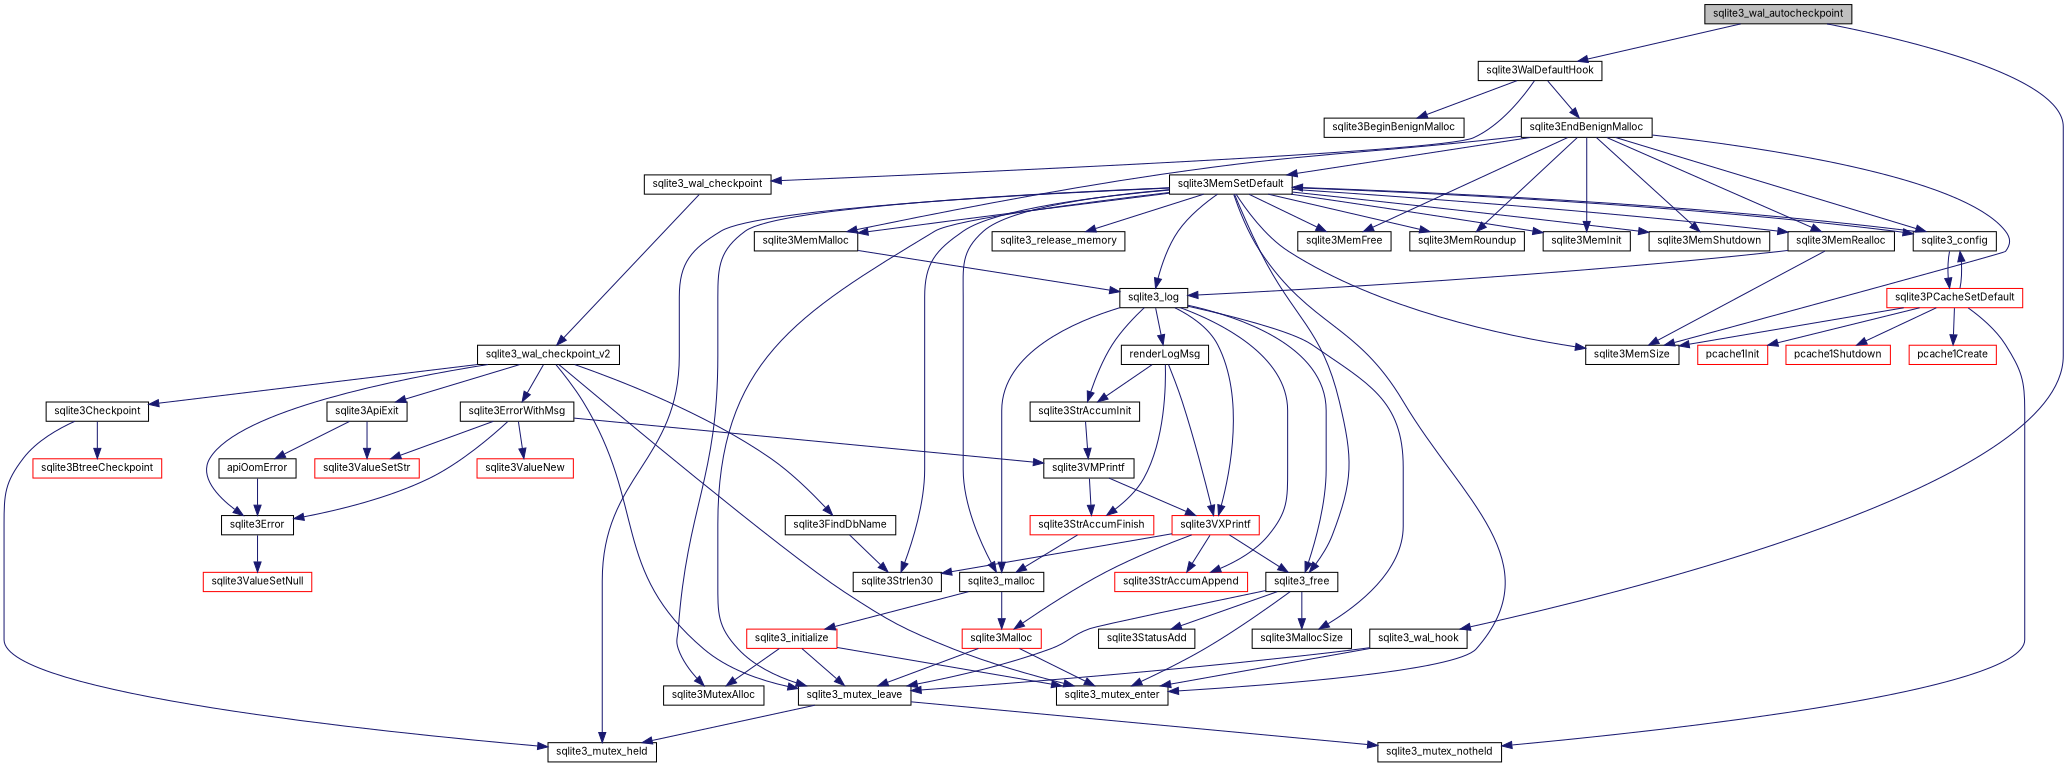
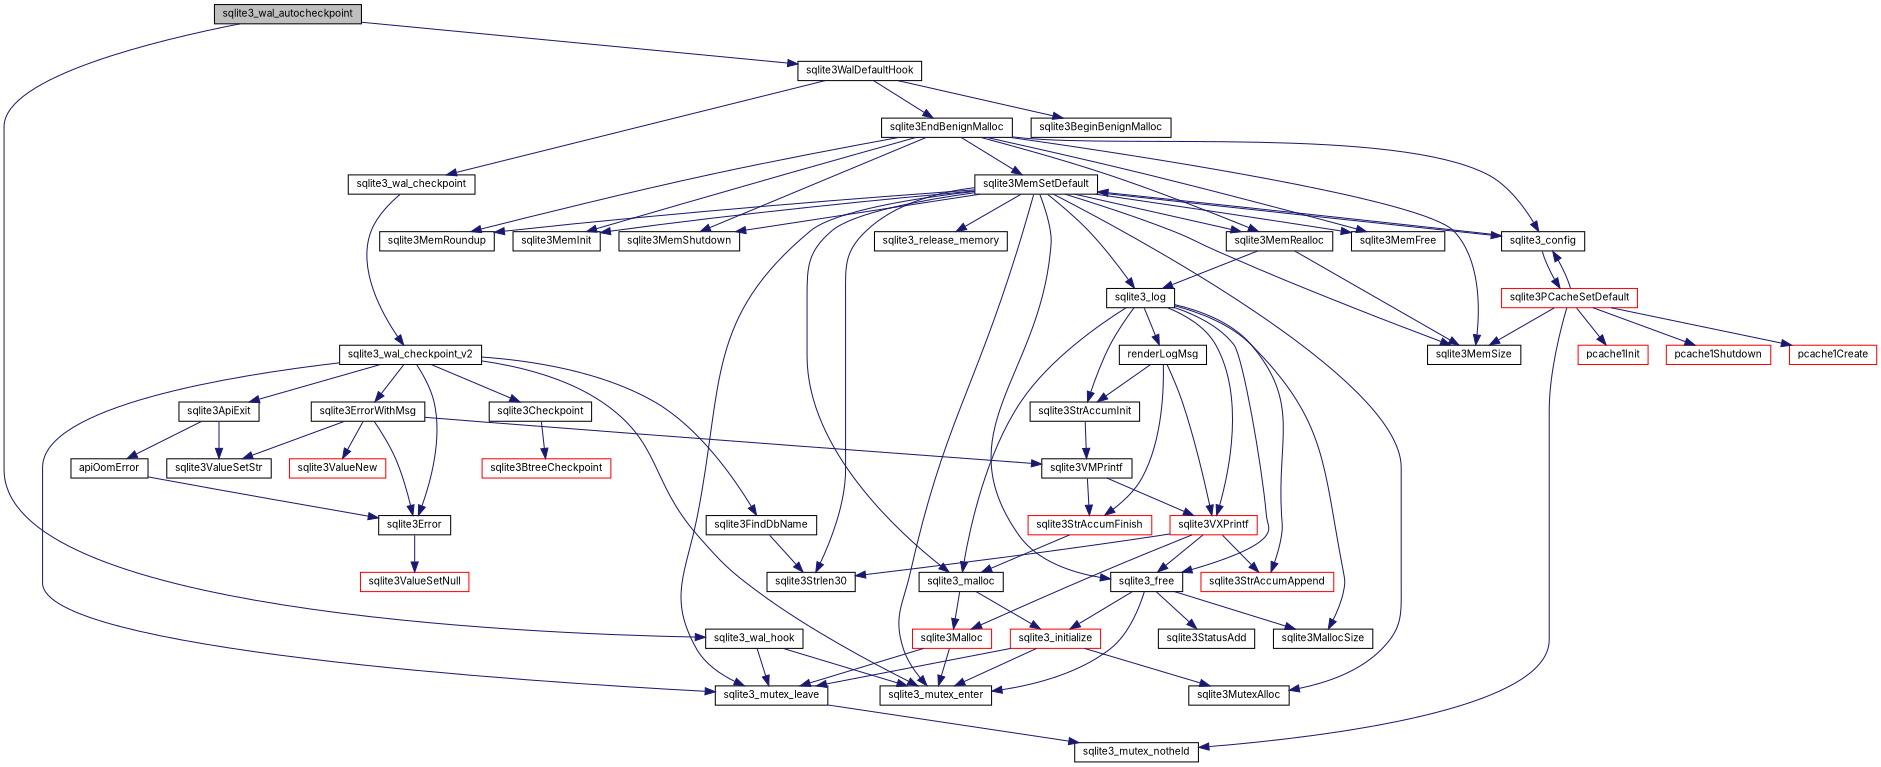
node "sqlite3MemMalloc": removed
node "sqlite3ValueSetStr": color red -> black
edge "sqlite3_free" -> "sqlite3_mutex_leave": now "sqlite3_free" -> "sqlite3_initialize"
node "sqlite3_mutex_held": removed
